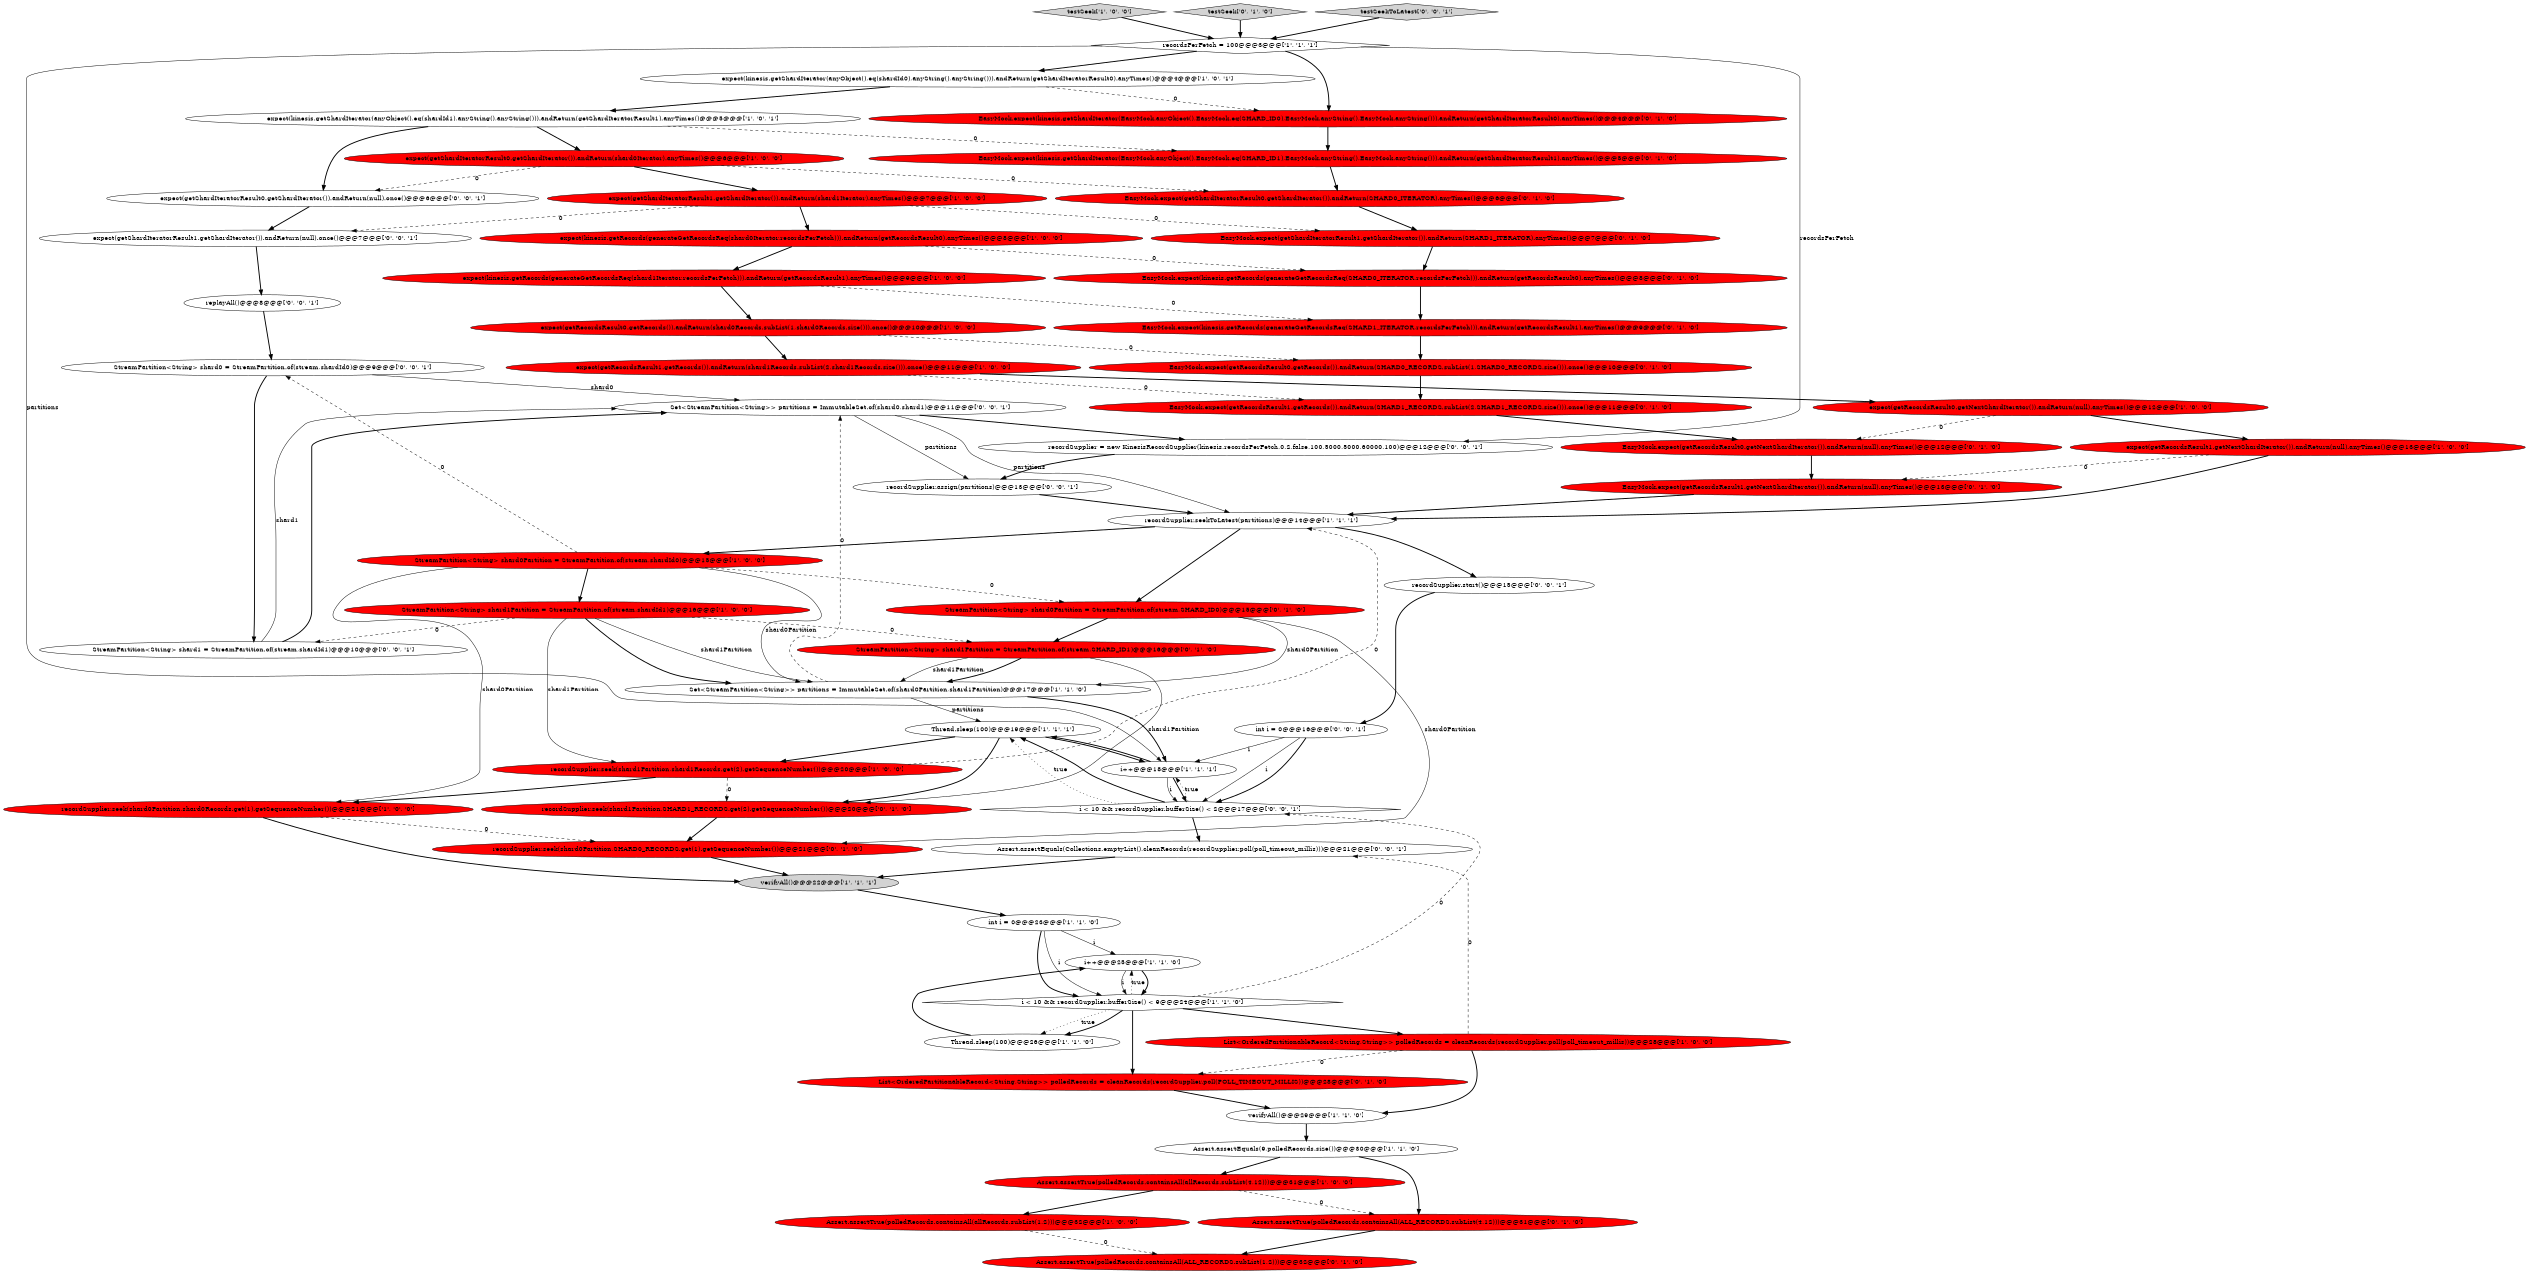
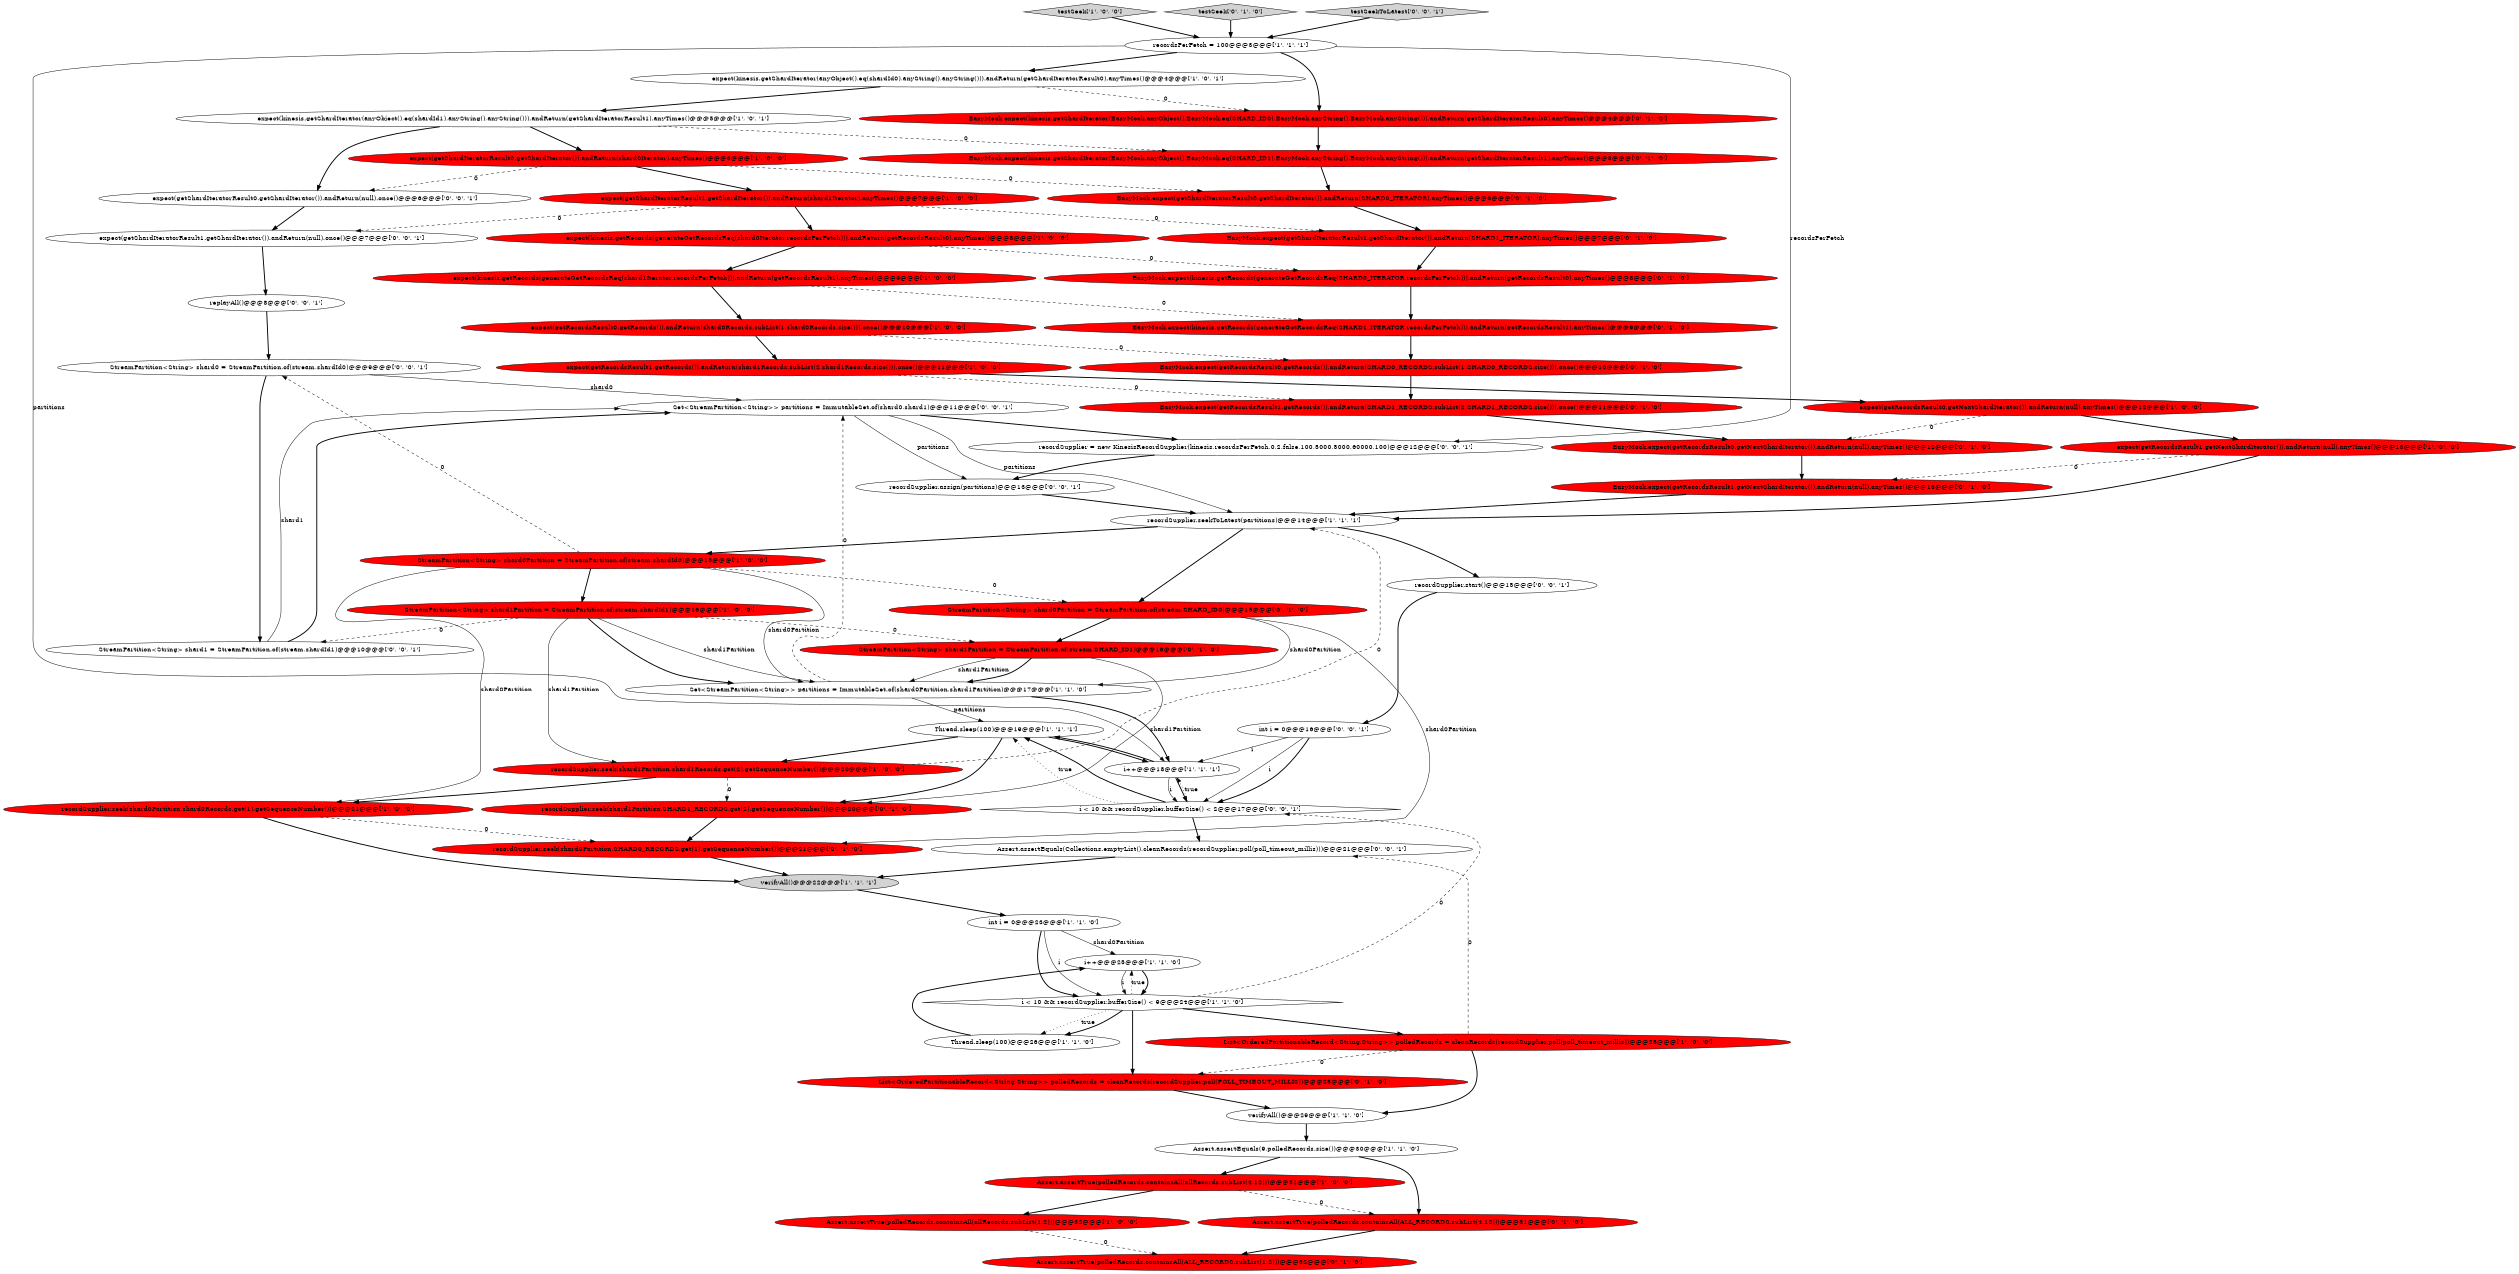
node "recordsPerFetch = 100@@@3@@@['1', '1', '1']": shape diamond -> ellipse
edge "int i = 0@@@23@@@['1', '1', '0']" -> "i++@@@25@@@['1', '1', '0']": label "i" -> "shard0Partition"
